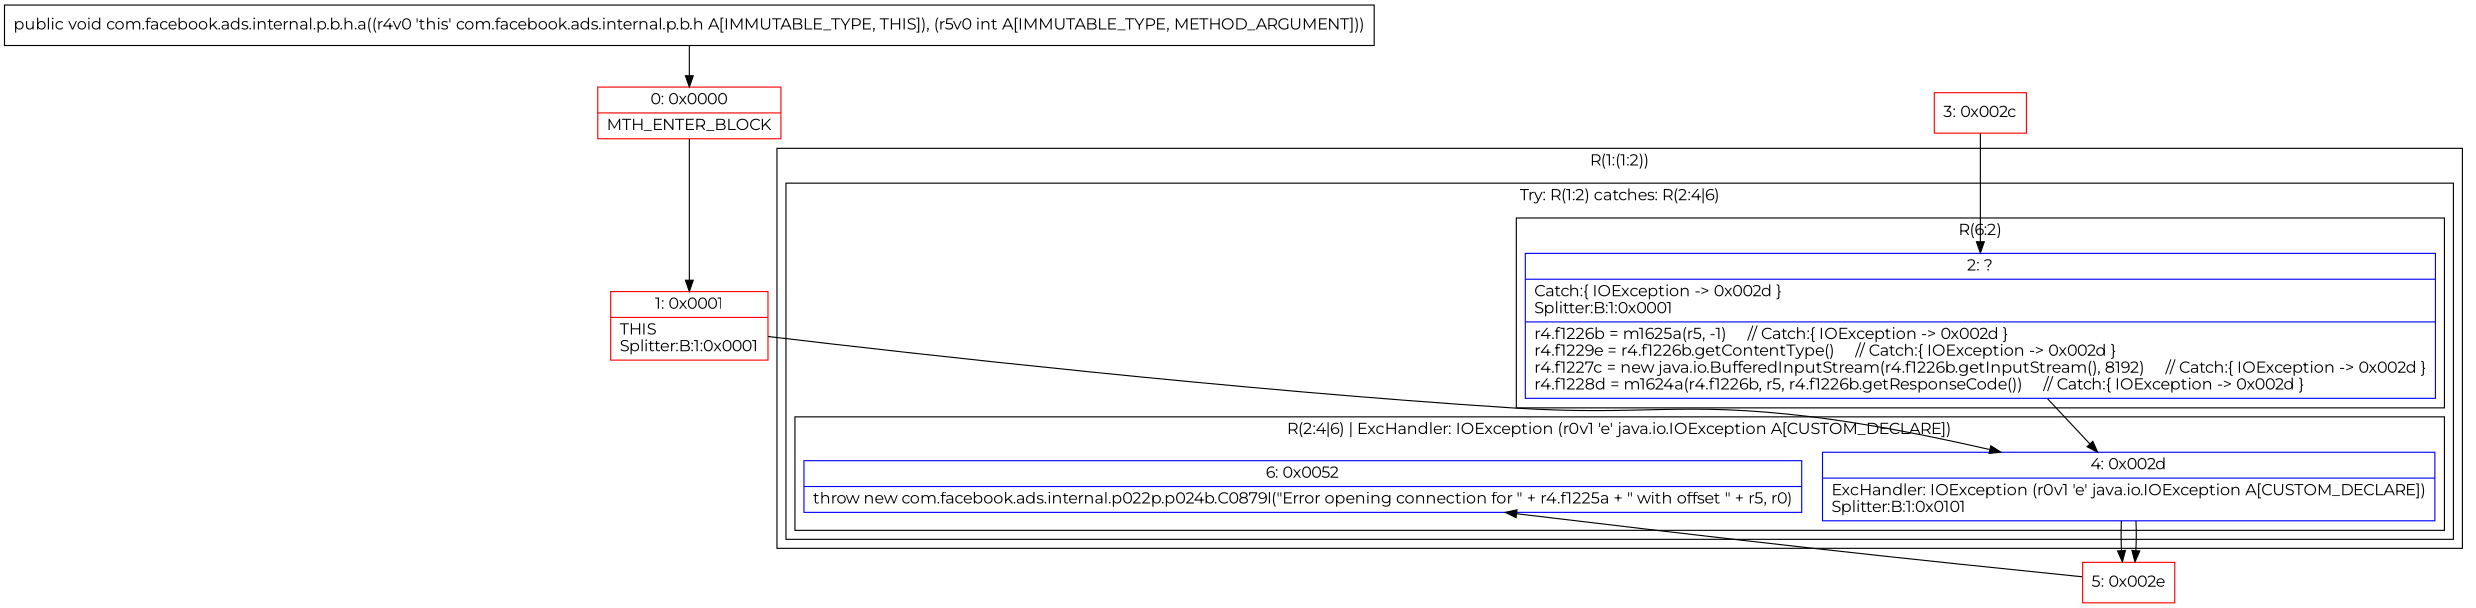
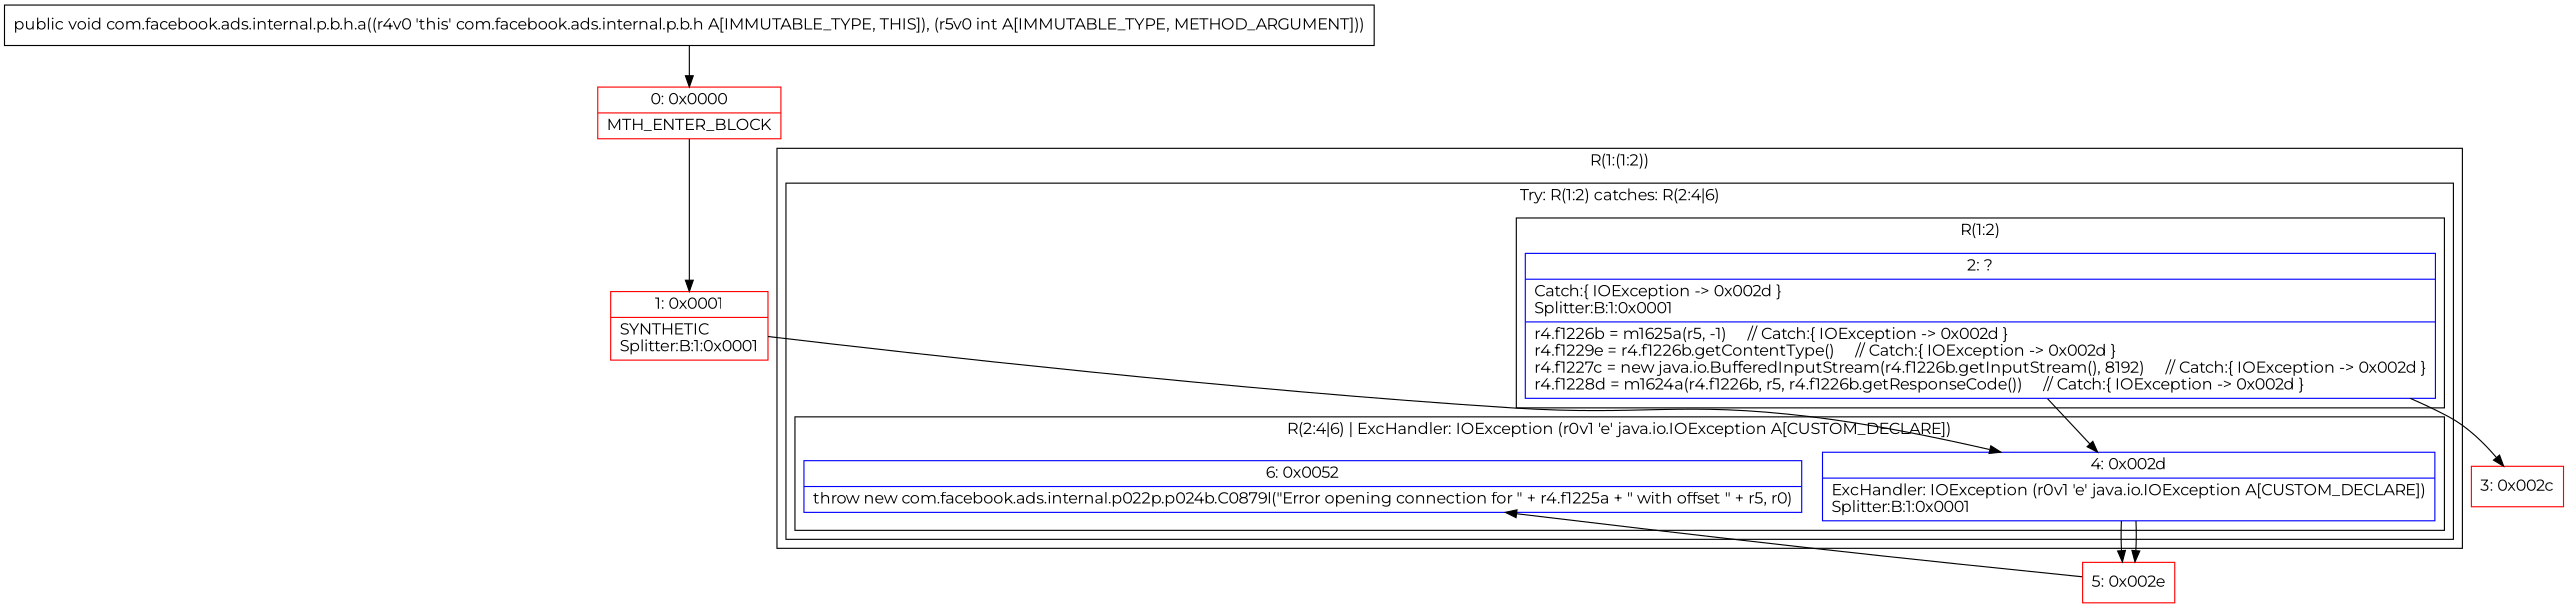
edge "3: 0x002c" -> "2: ?": reversed
cluster "R(6:2)": label "R(6:2)" -> "R(1:2)"
node "1: 0x0001": text "THIS" -> "SYNTHETIC"
node "4: 0x002d": text "Splitter:B:1:0x0101" -> "Splitter:B:1:0x0001"
